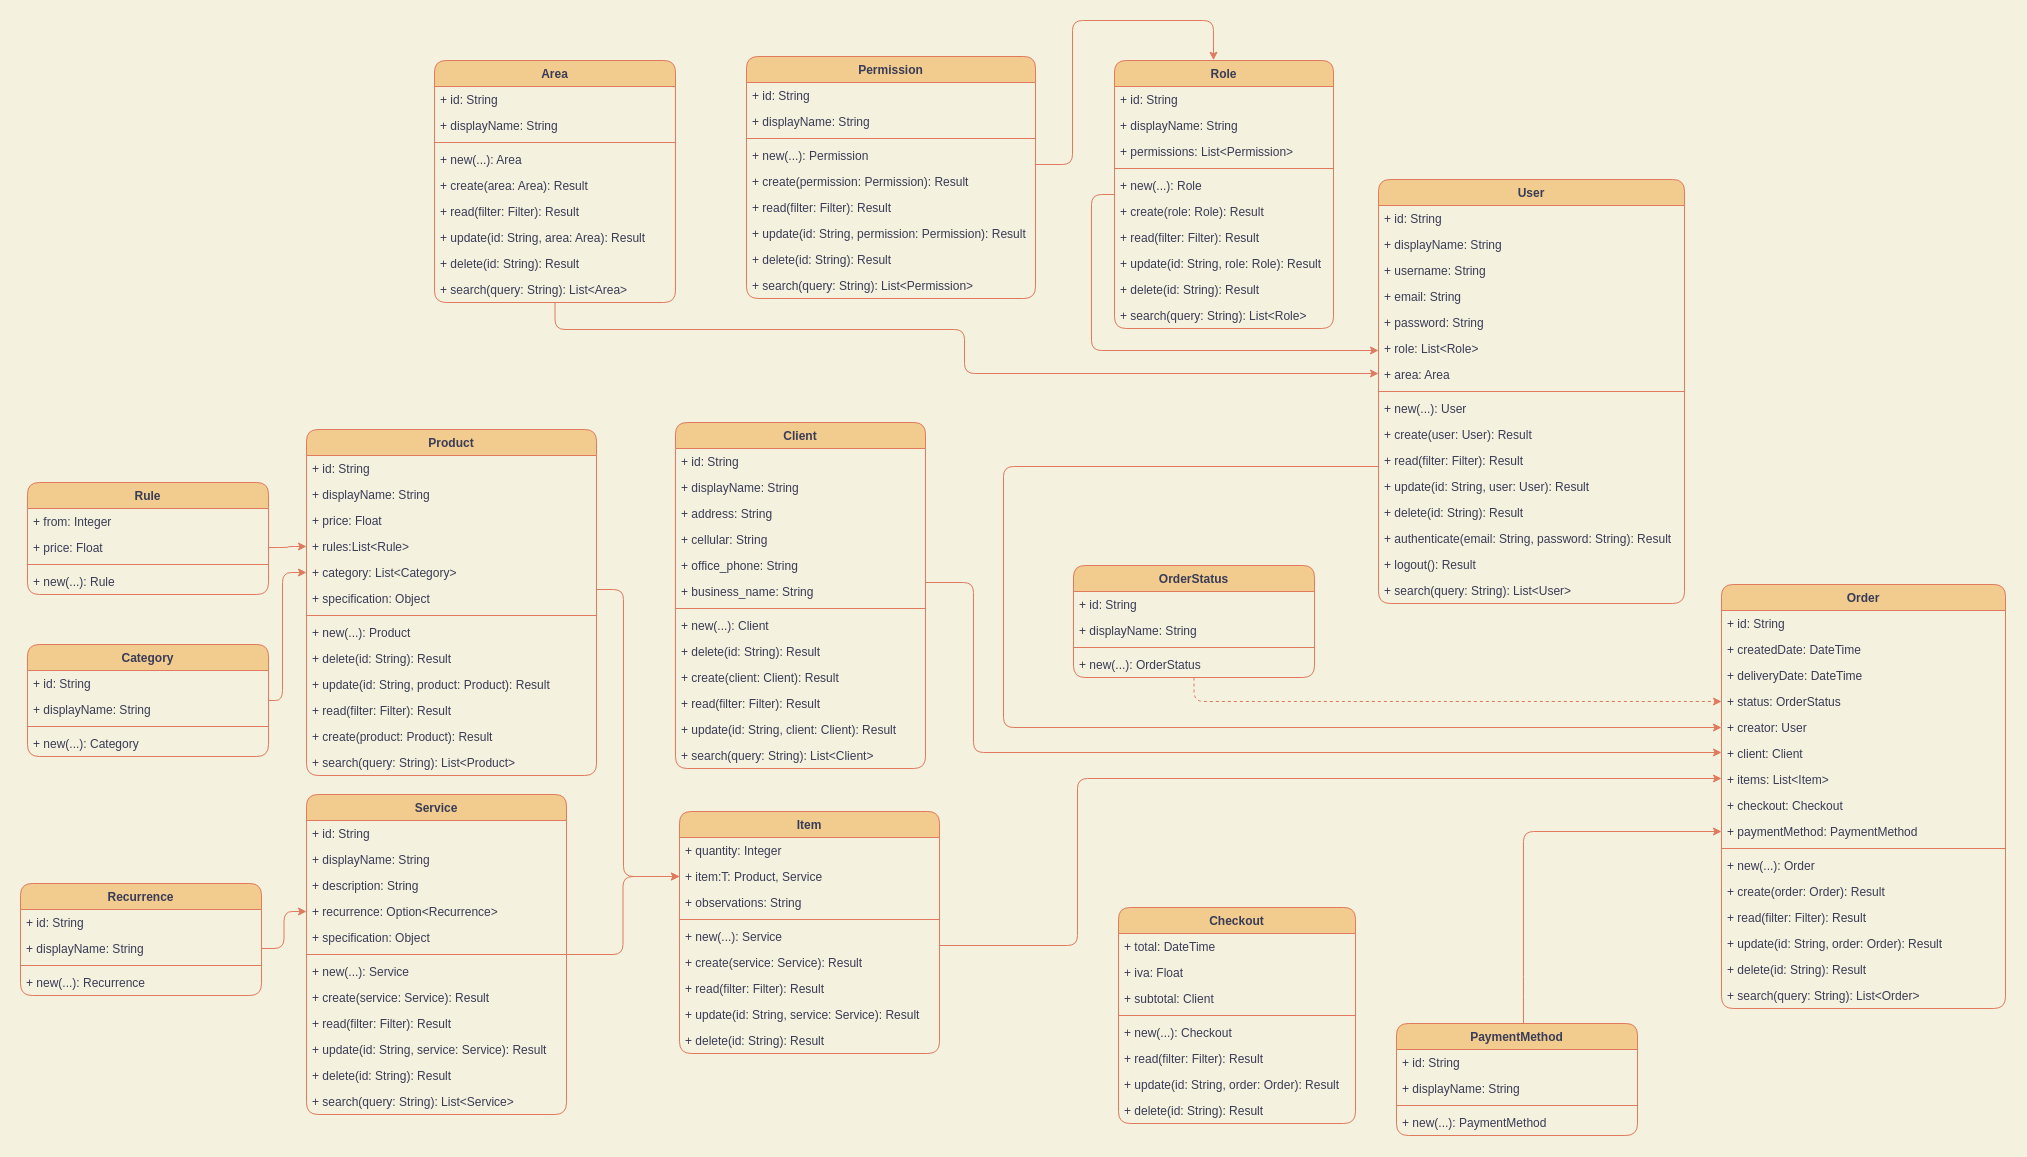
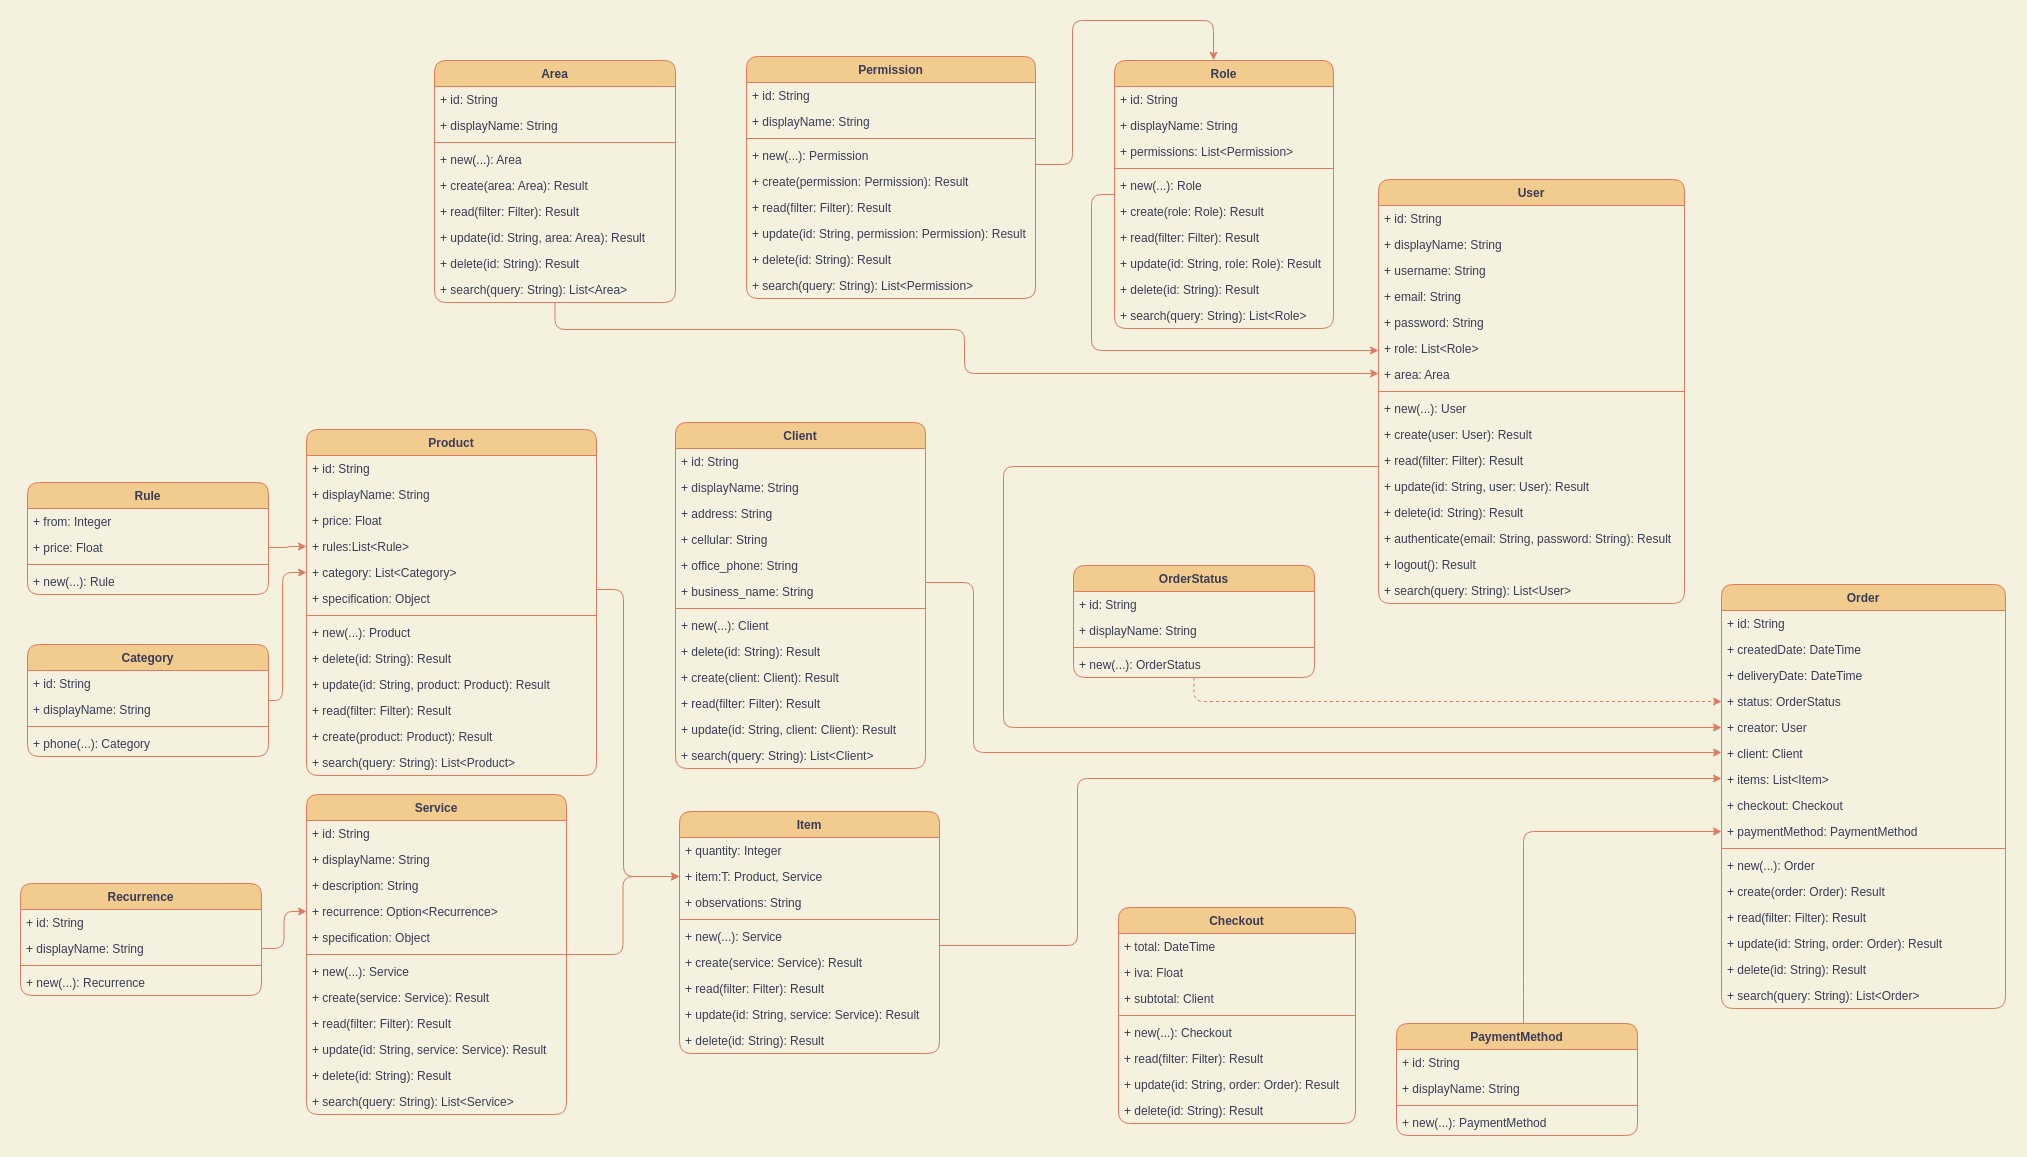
node "+ new(...): Category": label "+ new(...): Category" -> "+ phone(...): Category"
